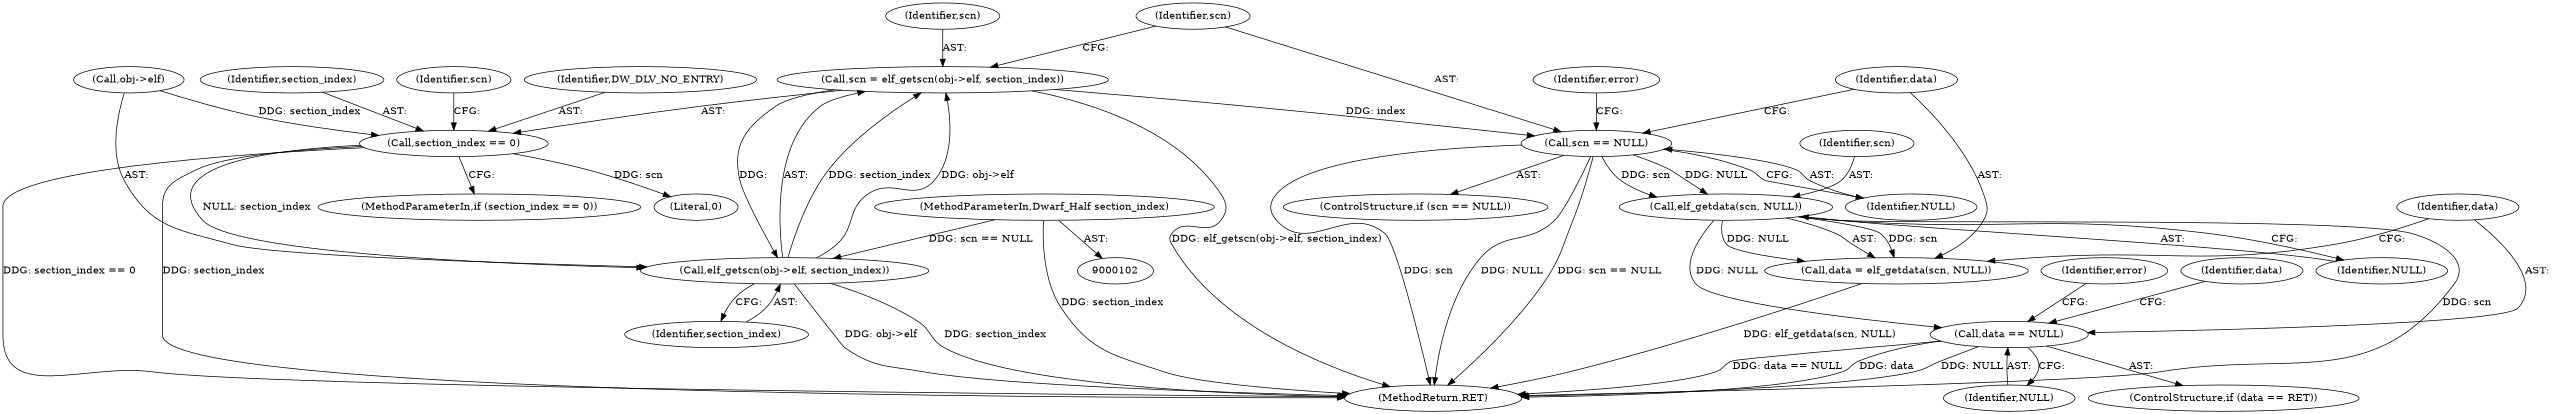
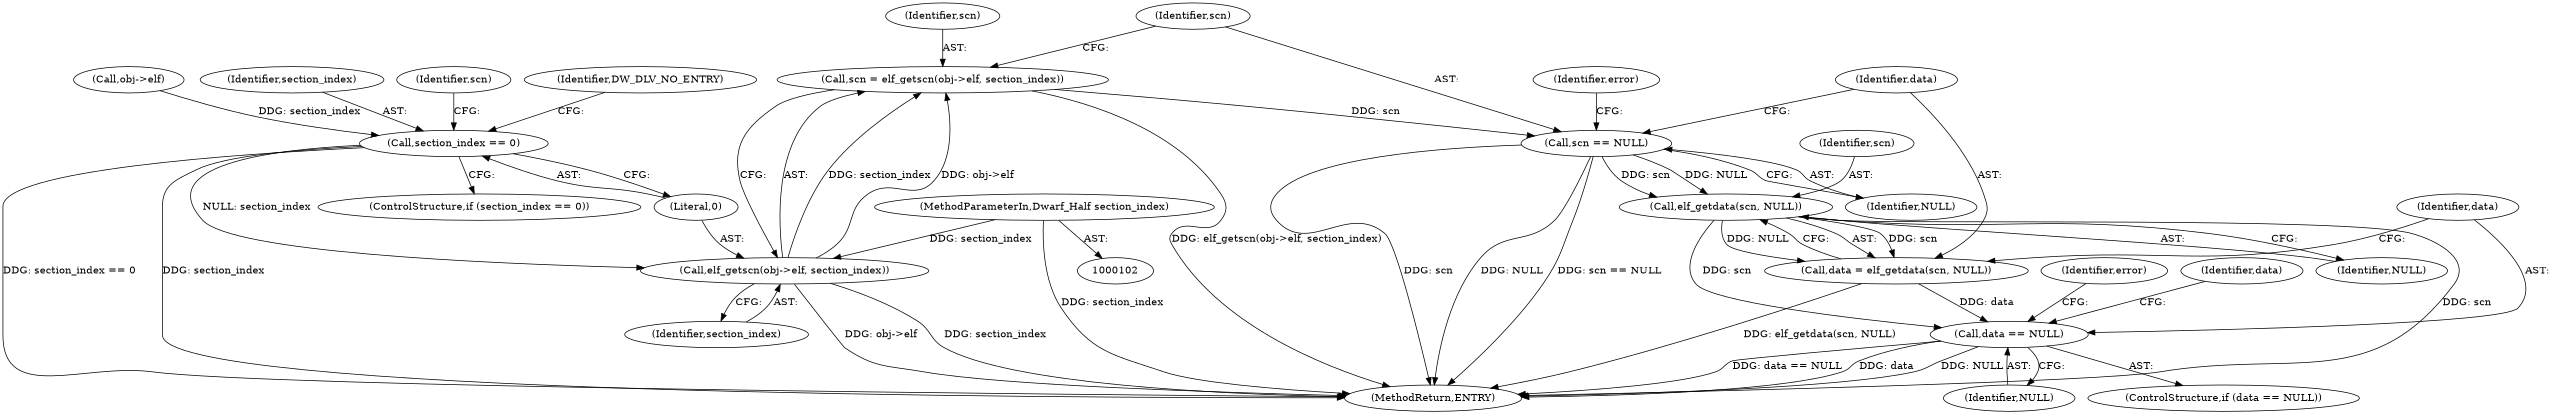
edge "(Call,scn = elf_getscn(obj->elf, section_index))" -> "(Call,section_index == 0)": now "(Literal,0)" -> "(Call,section_index == 0)"
edge "(Identifier,DW_DLV_NO_ENTRY)" -> "(Call,section_index == 0)": label "AST: " -> "CFG: "
edge "(Call,scn = elf_getscn(obj->elf, section_index))" -> "(Call,scn == NULL)": label "DDG: index" -> "DDG: scn"
edge "(Call,section_index == 0)" -> "(Literal,0)": label "DDG: scn" -> "CFG: "
edge "(Call,scn = elf_getscn(obj->elf, section_index))" -> "(Call,elf_getscn(obj->elf, section_index))": label "DDG: " -> "CFG: "
node "(MethodParameterIn,if (section_index == 0))": label "(MethodParameterIn,if (section_index == 0))" -> "(ControlStructure,if (section_index == 0))"
node "(ControlStructure,if (scn == NULL))": removed
edge "(MethodParameterIn,Dwarf_Half section_index)" -> "(Call,elf_getscn(obj->elf, section_index))": label "DDG: scn == NULL" -> "DDG: section_index"
edge "(Call,data = elf_getdata(scn, NULL))" -> "(Call,elf_getdata(scn, NULL))": added, label "CFG:"
edge "(Call,obj->elf)" -> "(Call,elf_getscn(obj->elf, section_index))": now "(Literal,0)" -> "(Call,elf_getscn(obj->elf, section_index))"
node "9000102": label "9000102" -> "1000102"
edge "(Call,elf_getdata(scn, NULL))" -> "(Call,data == NULL)": label "DDG: NULL" -> "DDG: scn"
edge "(Call,data = elf_getdata(scn, NULL))" -> "(Call,data == NULL)": added, label "DDG: data"
node "(MethodReturn,RET)": label "(MethodReturn,RET)" -> "(MethodReturn,ENTRY)"
node "(ControlStructure,if (data == RET))": label "(ControlStructure,if (data == RET))" -> "(ControlStructure,if (data == NULL))"
